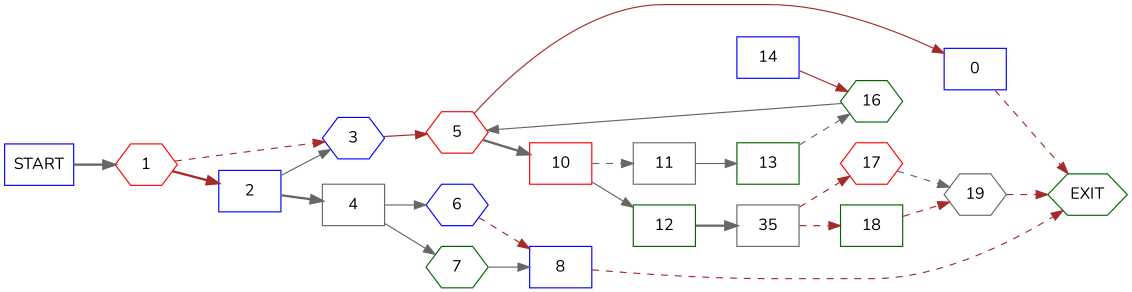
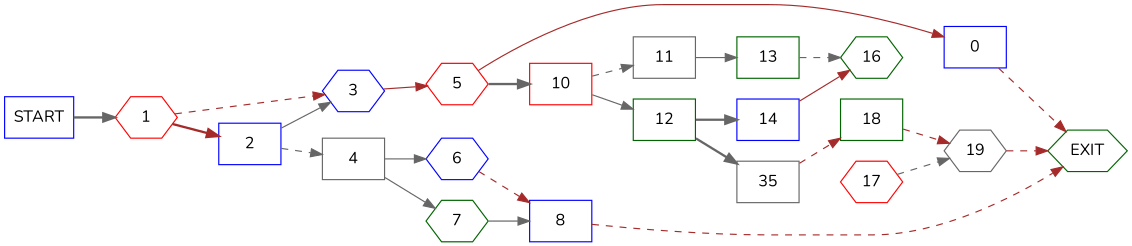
edge "16" -> "5": removed
edge "12" -> "14": added
edge "35" -> "17": removed
edge "2" -> "4": style bold -> dashed
